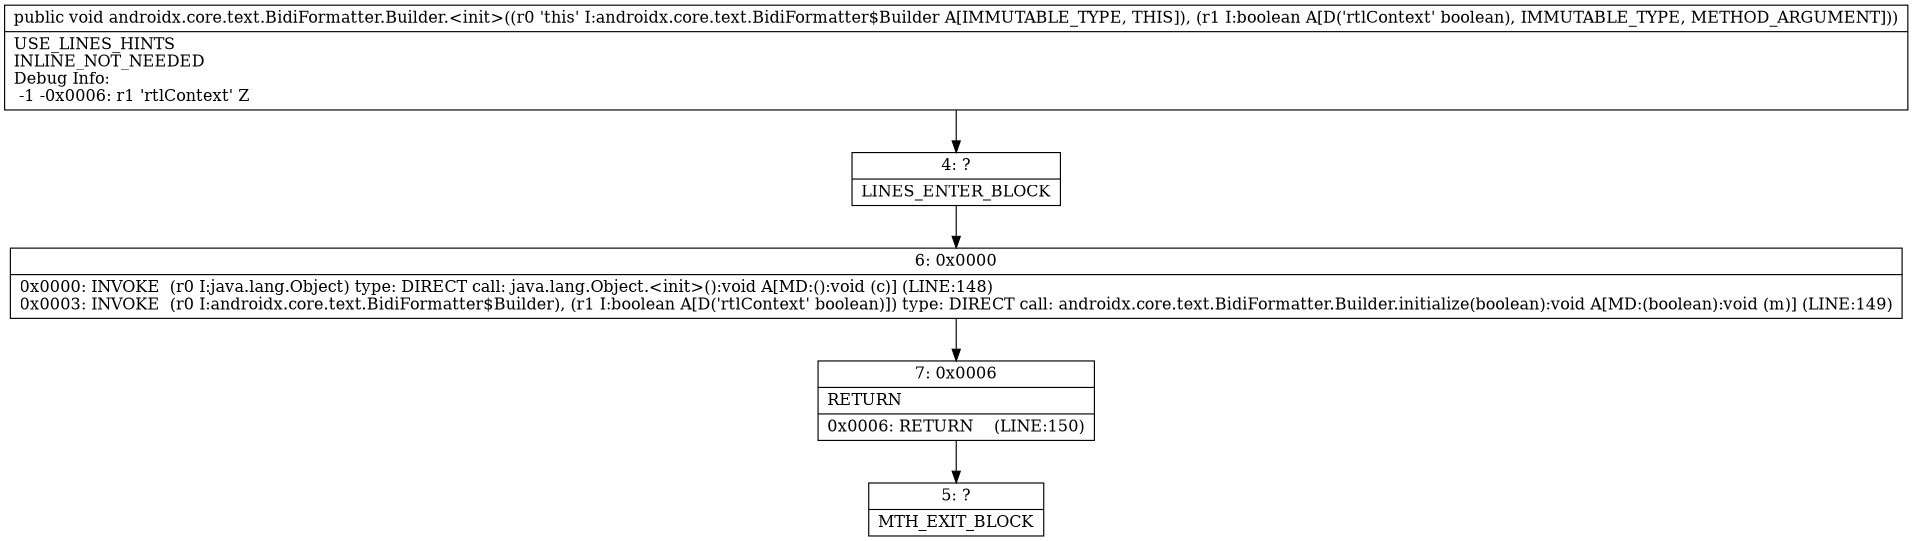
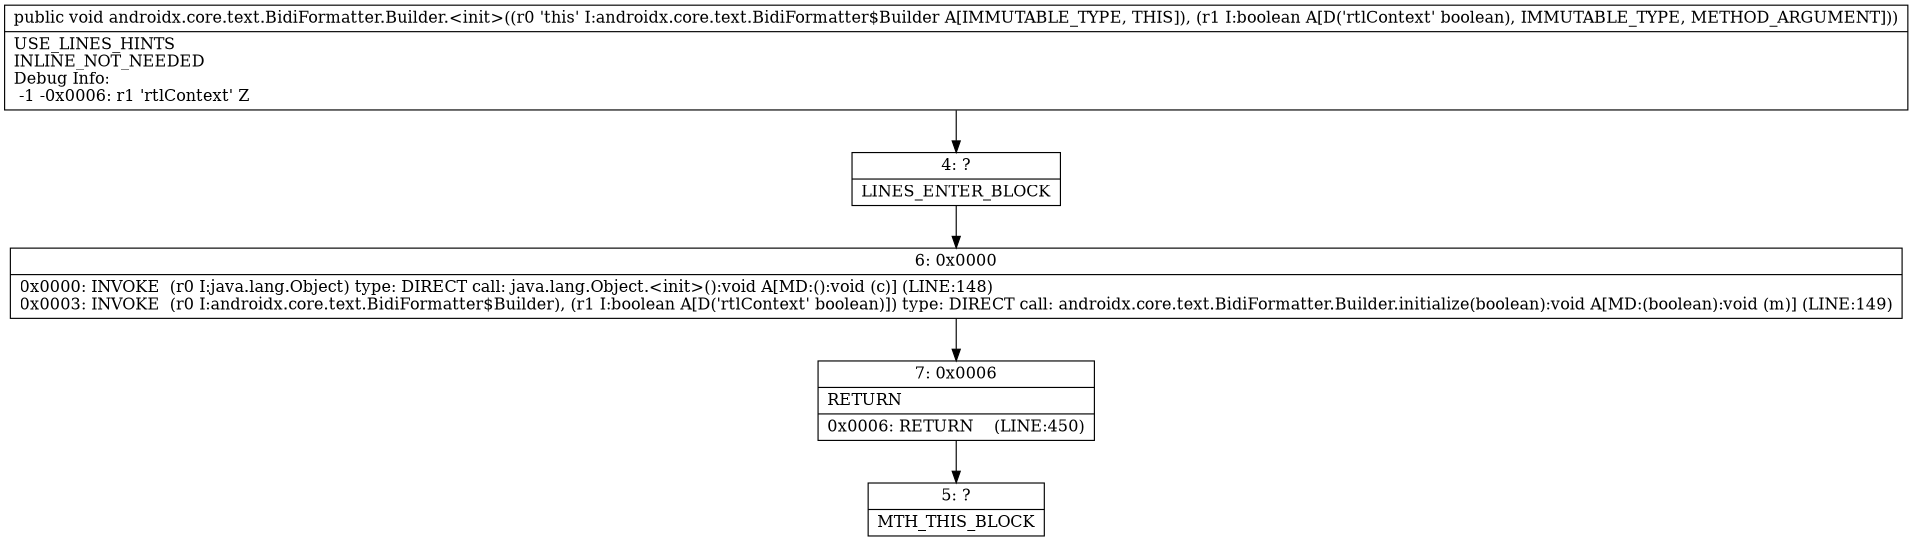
node "7: 0x0006": text "0x0006: RETURN    (LINE:150)" -> "0x0006: RETURN    (LINE:450)"
node "5: ?": text "MTH_EXIT_BLOCK" -> "MTH_THIS_BLOCK"
